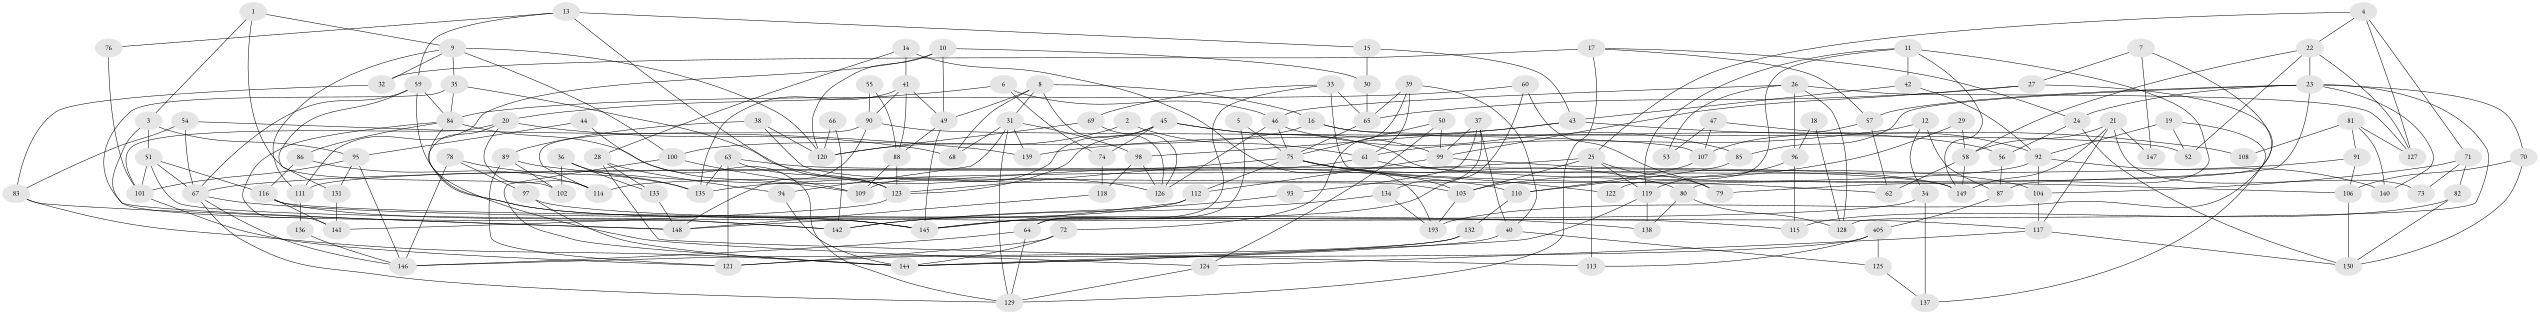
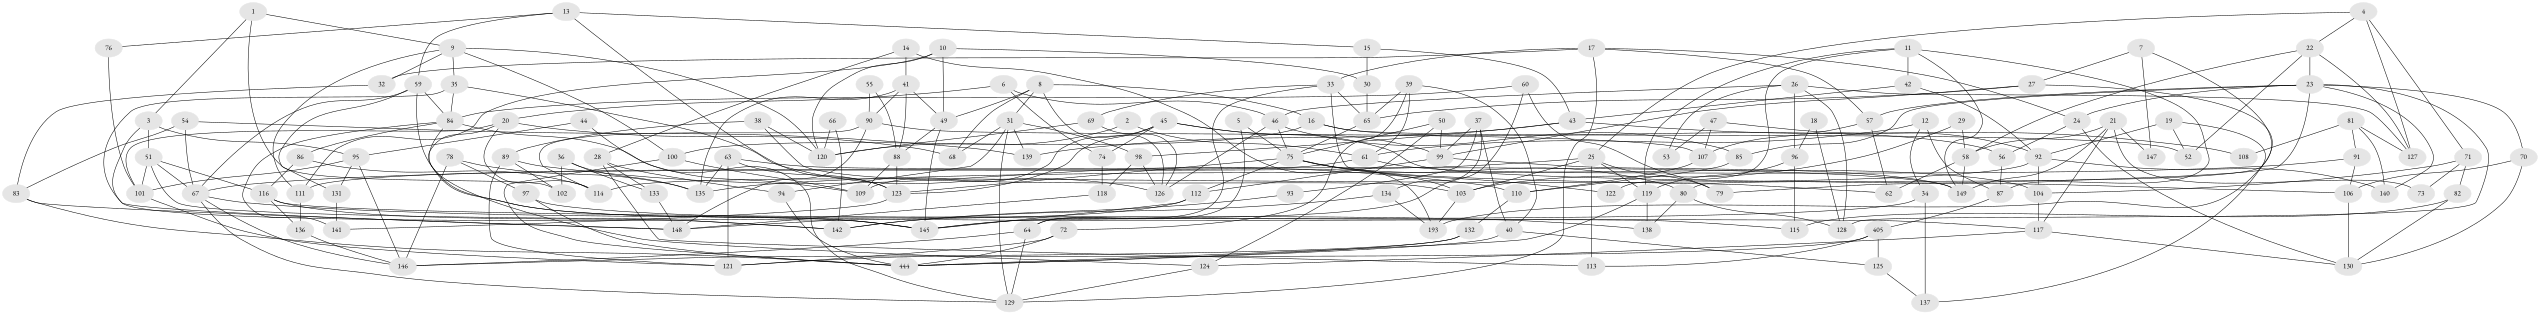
edge "17" -- "33": added
edge "116" -- "141": now "116" -- "136"
node "144": label "144" -> "444"
